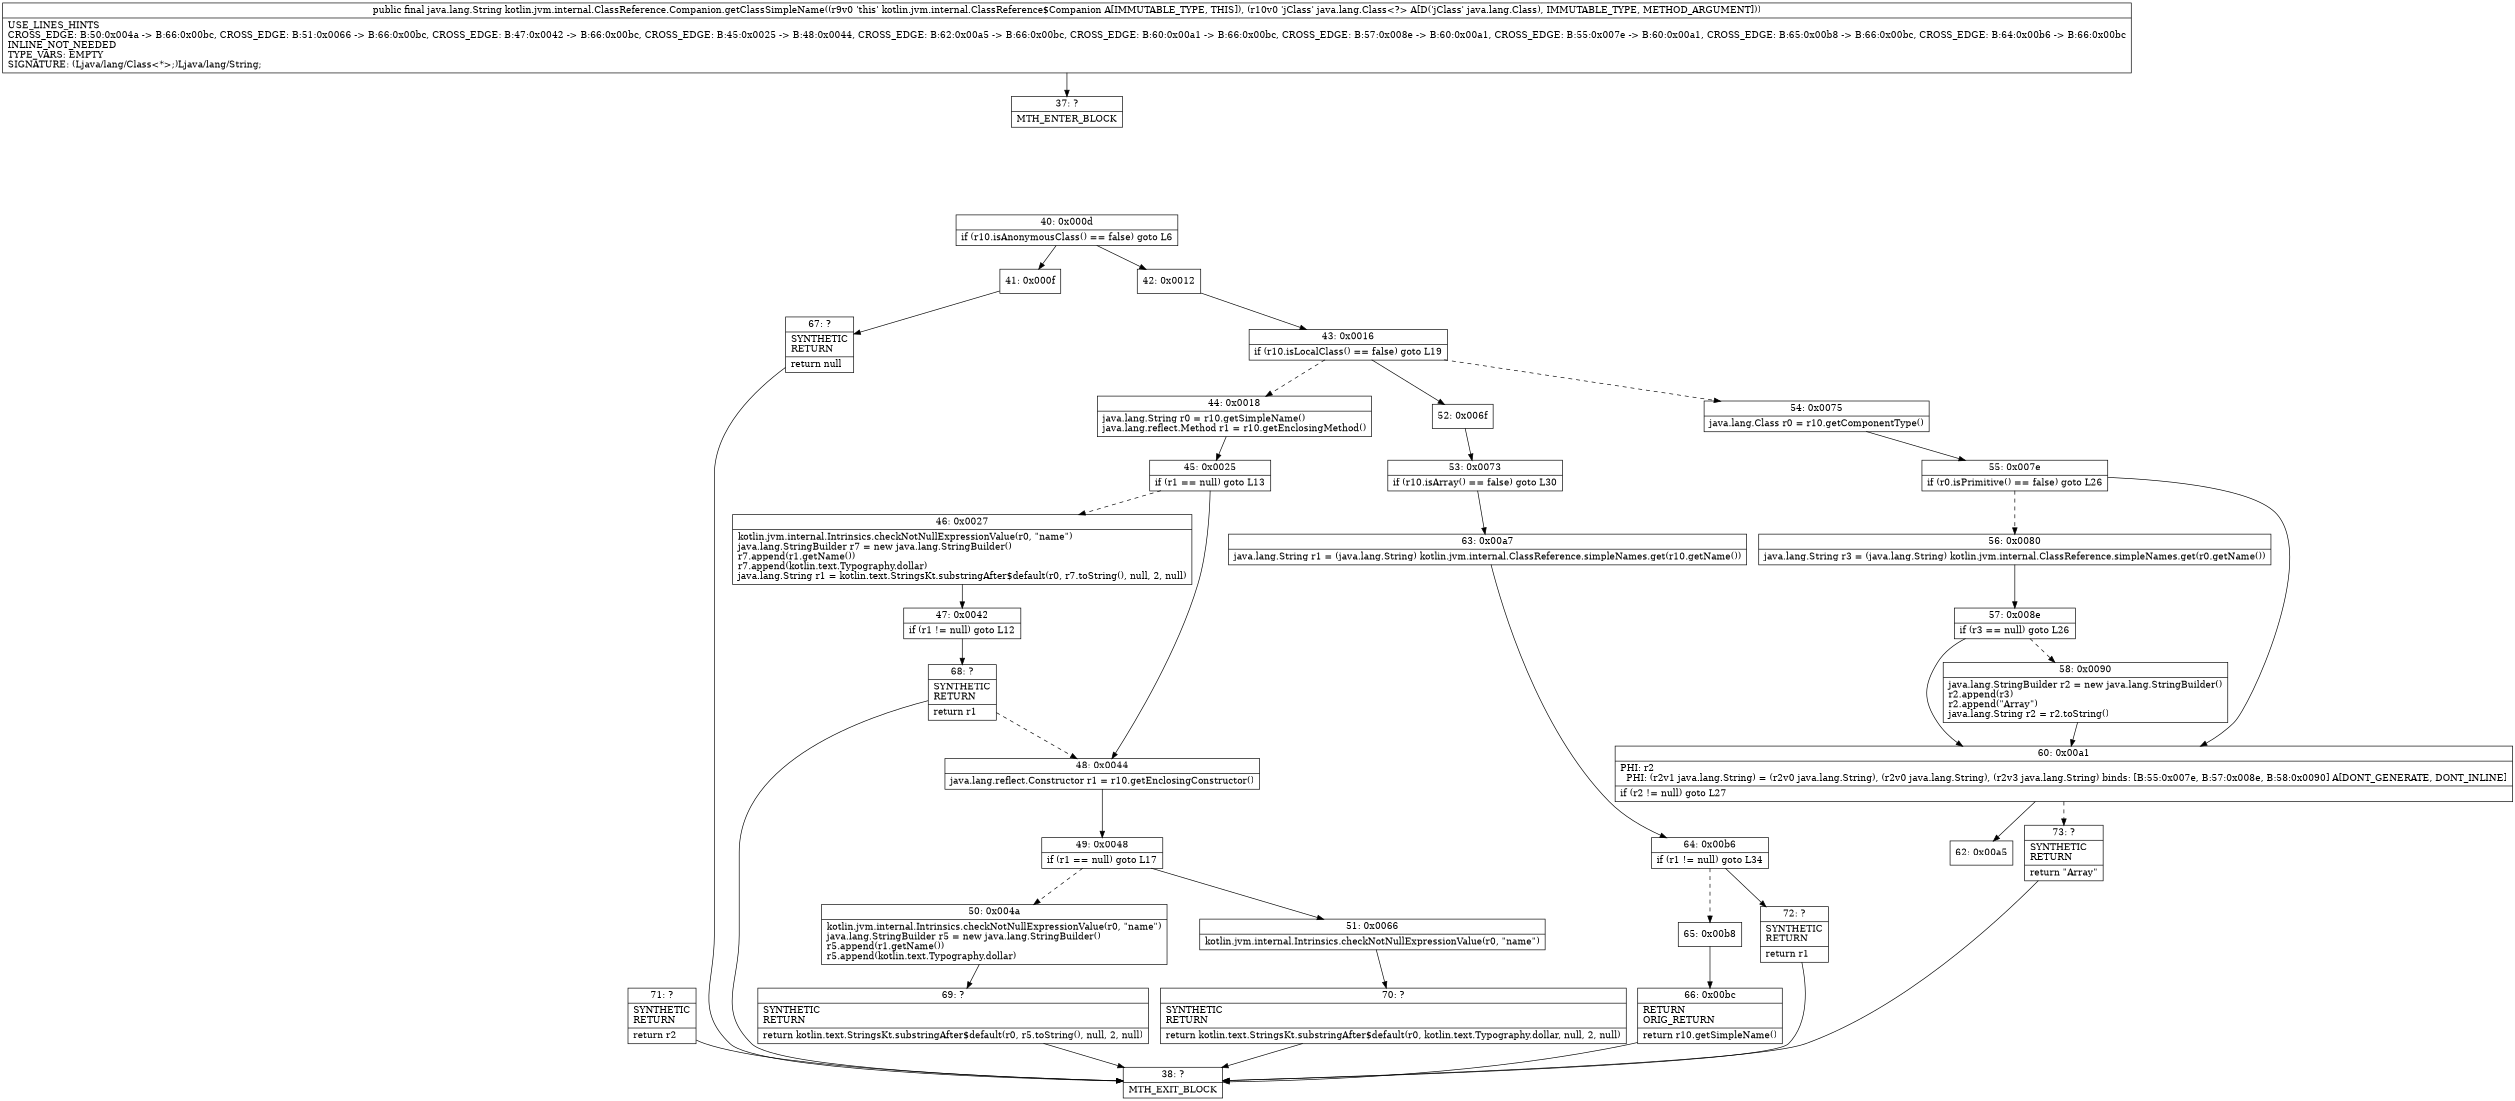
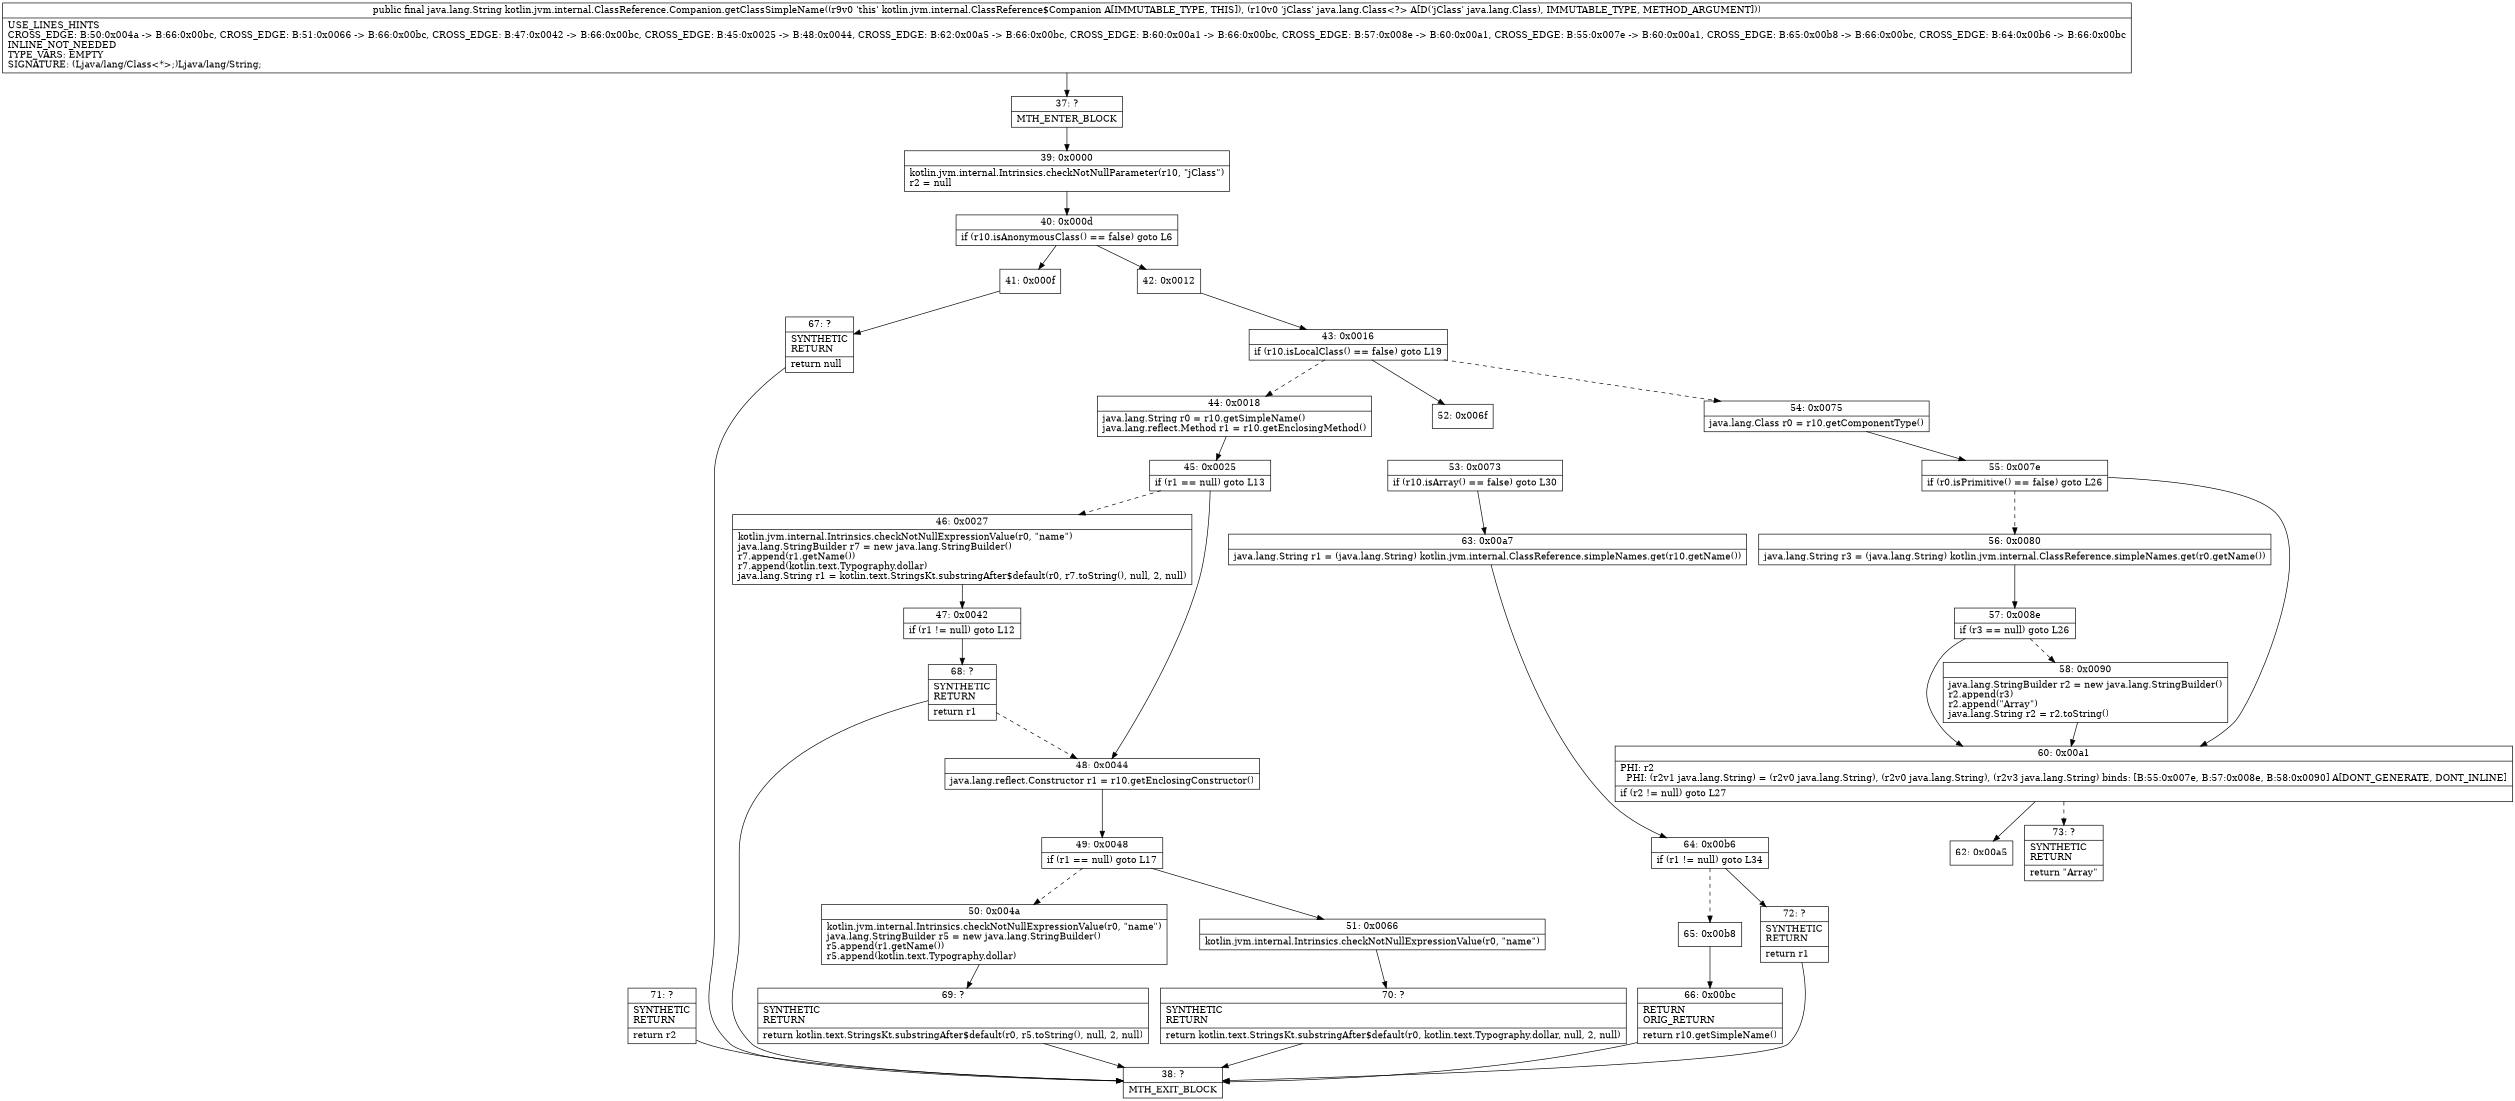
node "39: 0x0000": added
edge "52: 0x006f" -> "53: 0x0073": removed
edge "73: ?" -> "38: ?": removed
